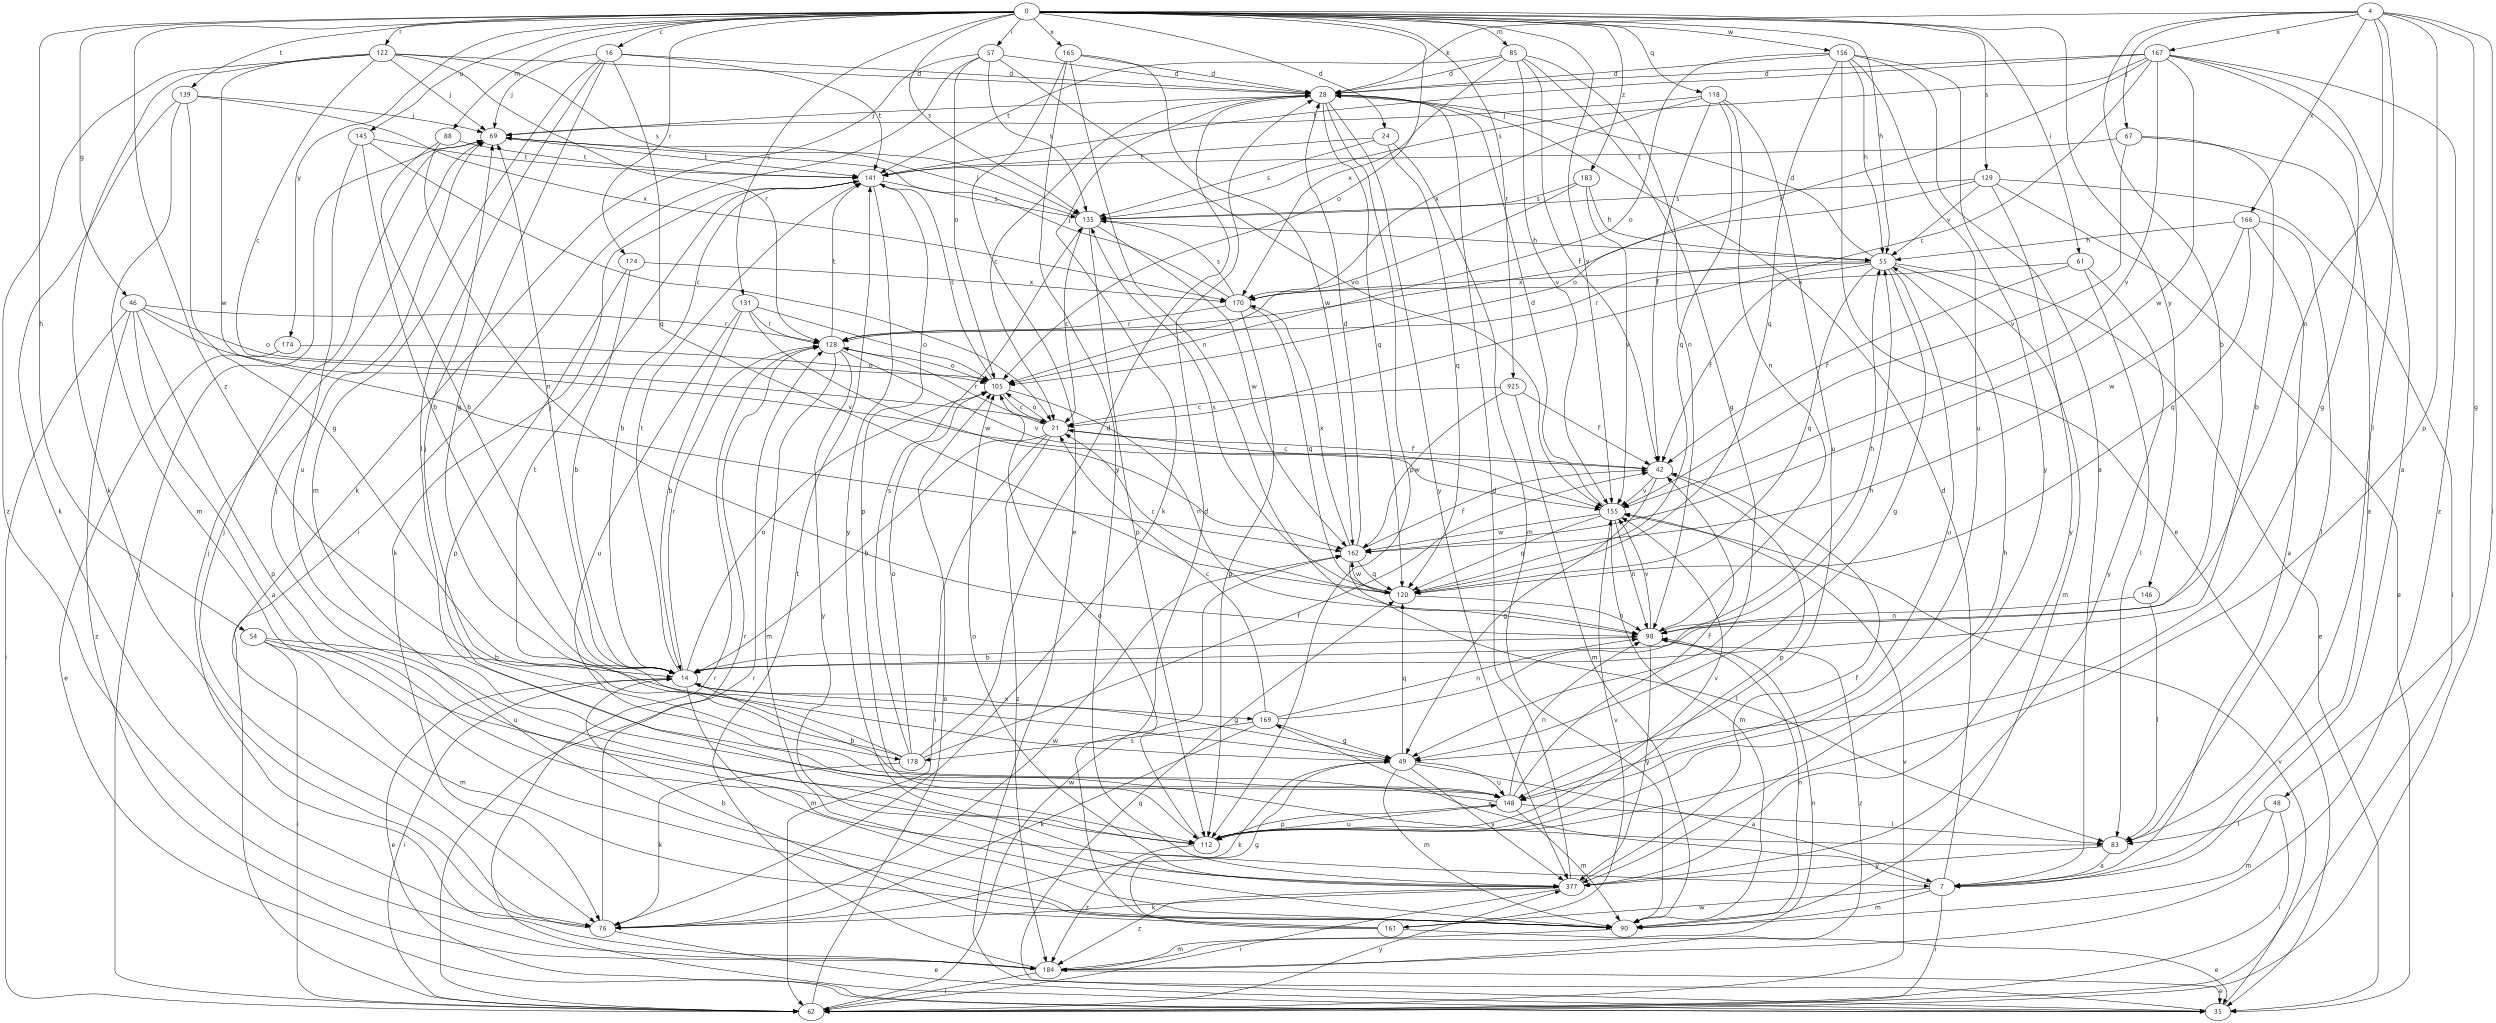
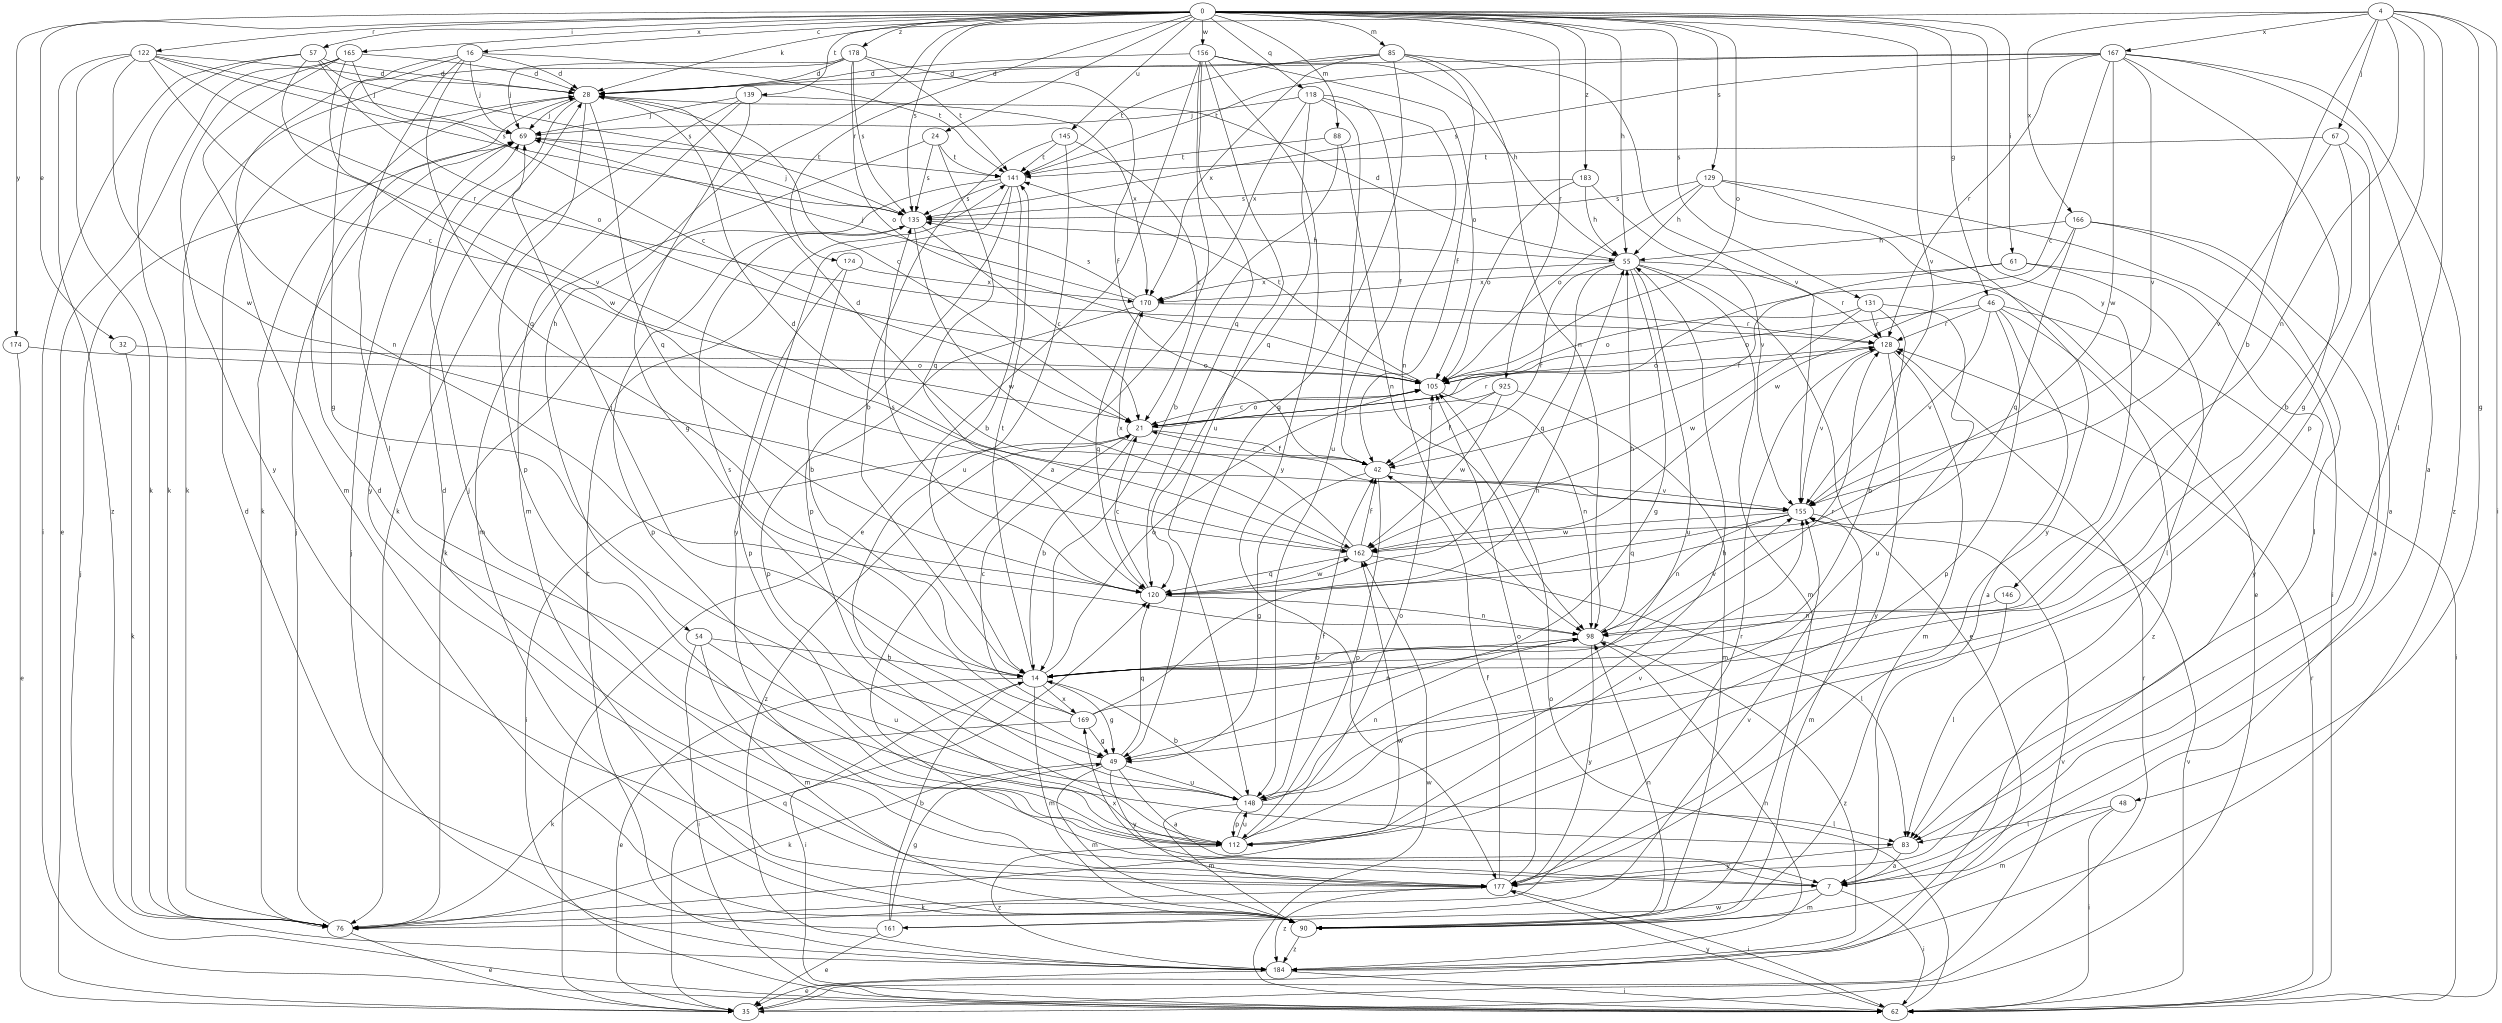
edge "129" -> "55": label "v" -> "h"
edge "165" -> "21": added, label "c"
edge "128" -> "141": removed, label "t"
node "32": added
edge "169" -> "178": now "169" -> "135"
node "377": label "377" -> "177"
edge "90" -> "184": label "m" -> "z"
